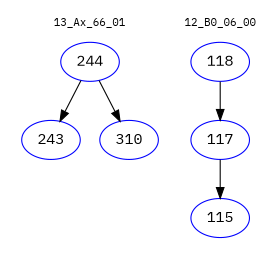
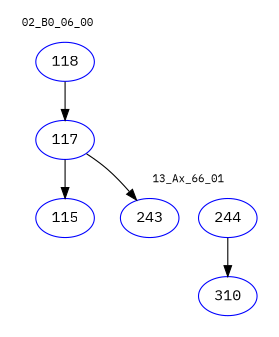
cluster "12_B0_06_00": label "12_B0_06_00" -> "02_B0_06_00"
edge "244" -> "243": now "117" -> "243"
